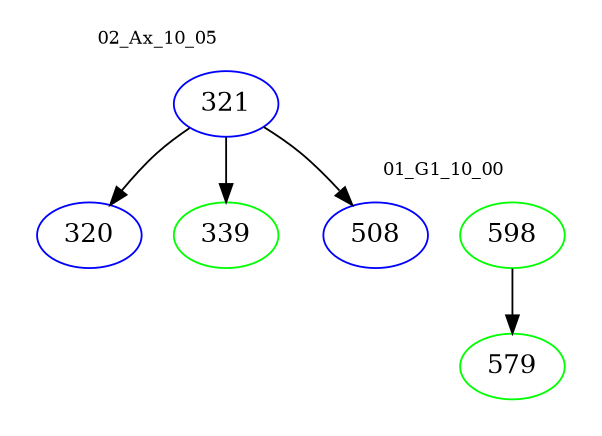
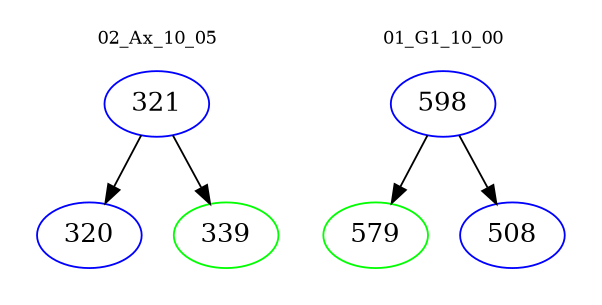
edge "321" -> "508": now "598" -> "508"
node "598": color green -> blue
